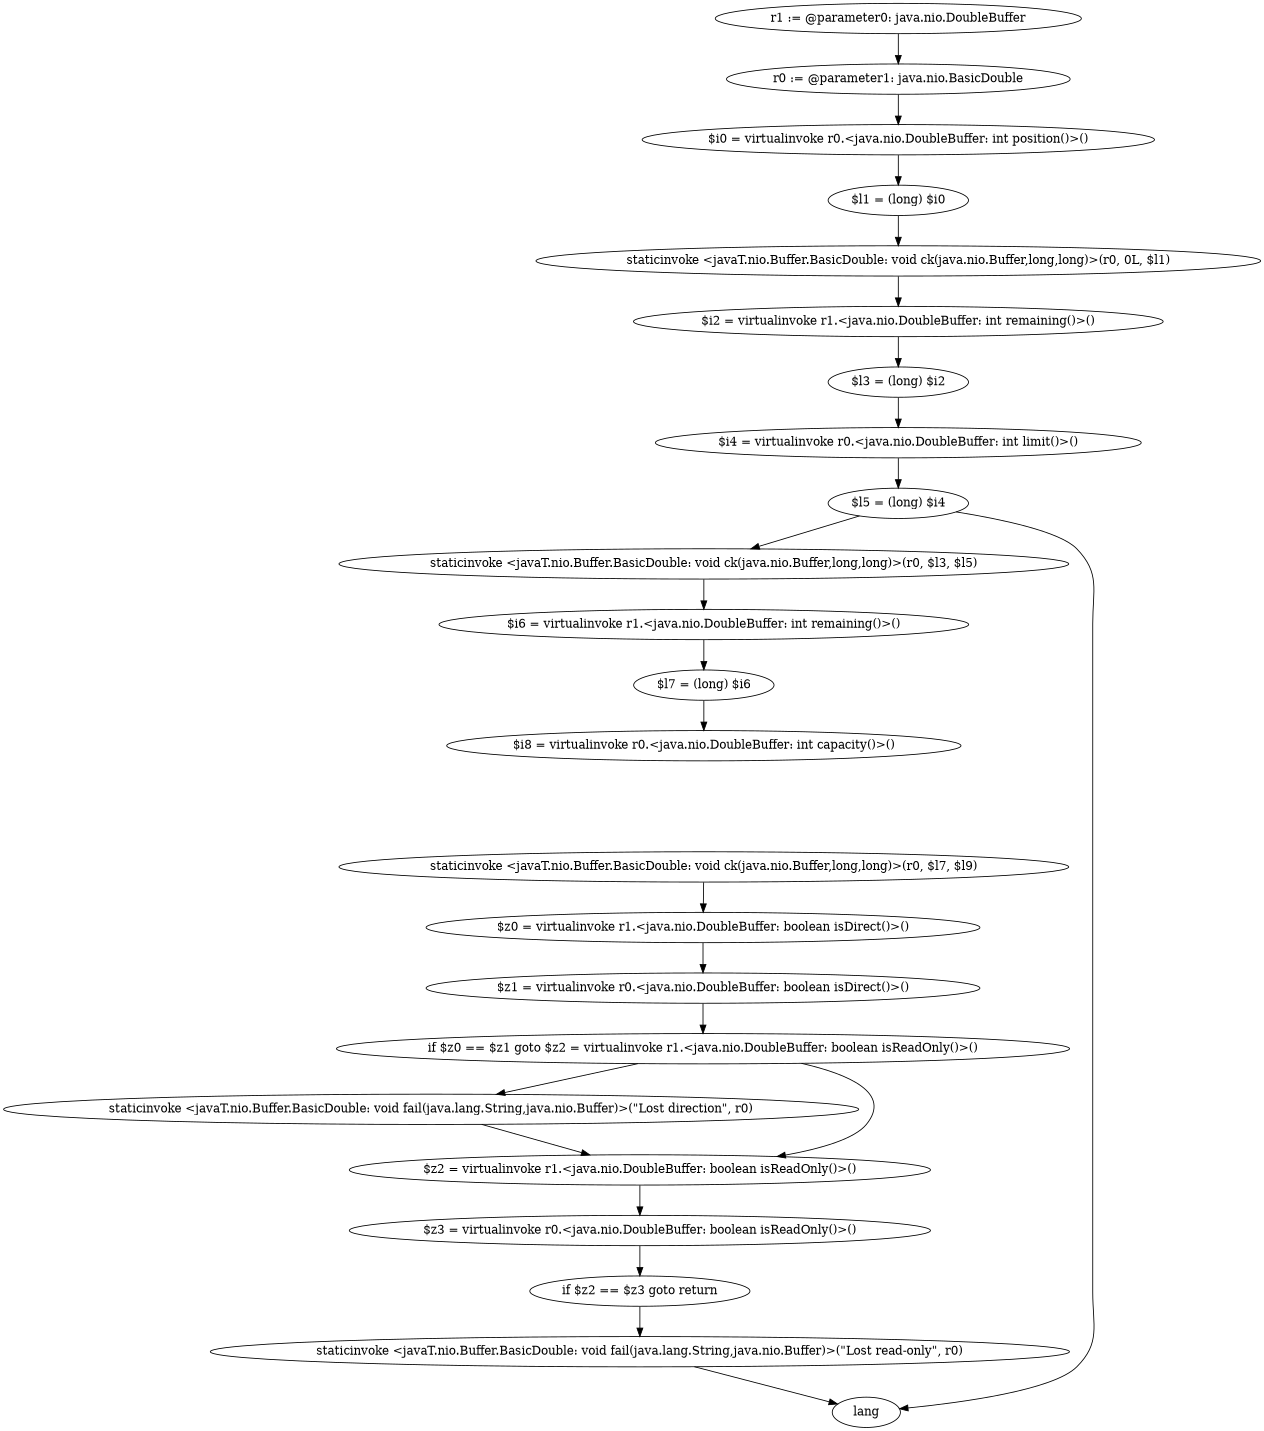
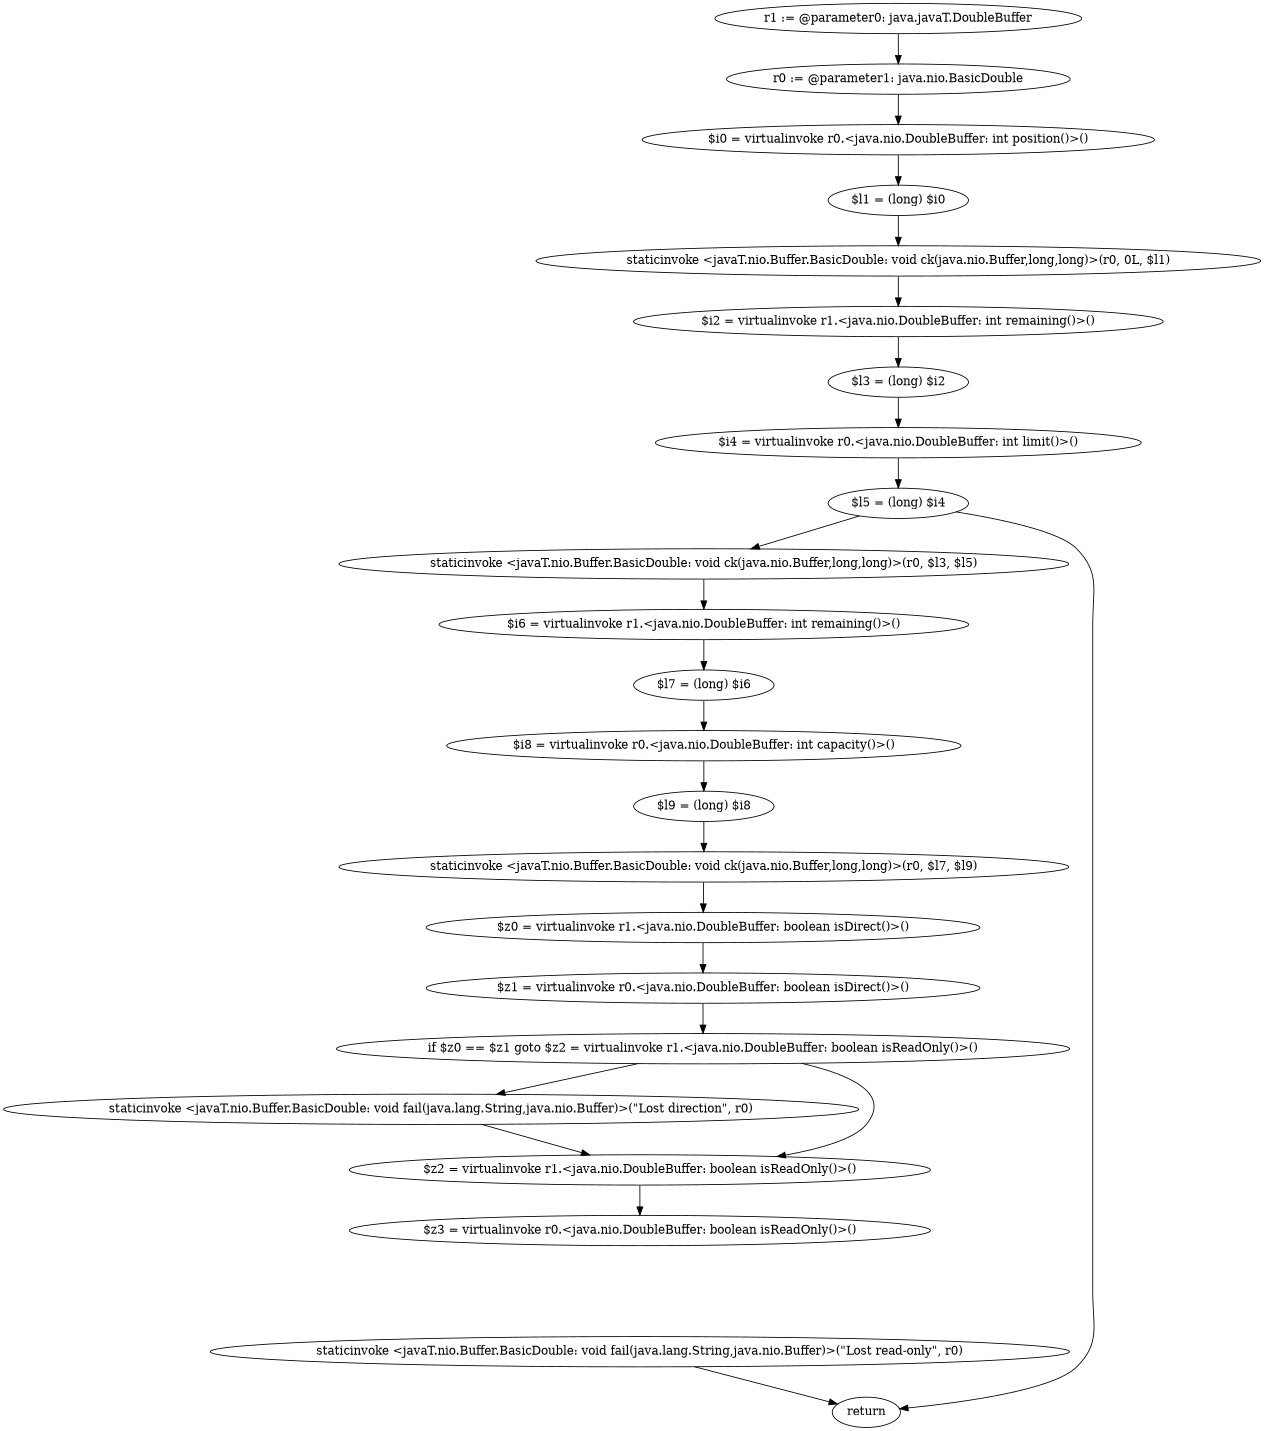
node "r1 := @parameter0: java.nio.DoubleBuffer": label "r1 := @parameter0: java.nio.DoubleBuffer" -> "r1 := @parameter0: java.javaT.DoubleBuffer"
node "$l9 = (long) $i8": added
node "if $z2 == $z3 goto return": removed
node "lang": label "lang" -> "return"
